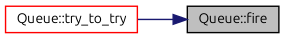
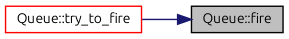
node "Queue::try_to_try": label "Queue::try_to_try" -> "Queue::try_to_fire"
